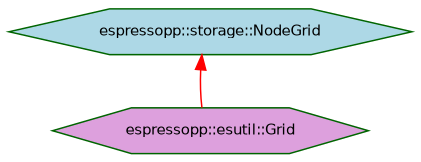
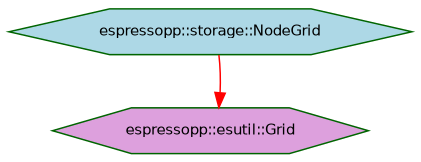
edge "espressopp::esutil::Grid" -> "espressopp::storage::NodeGrid": reversed
